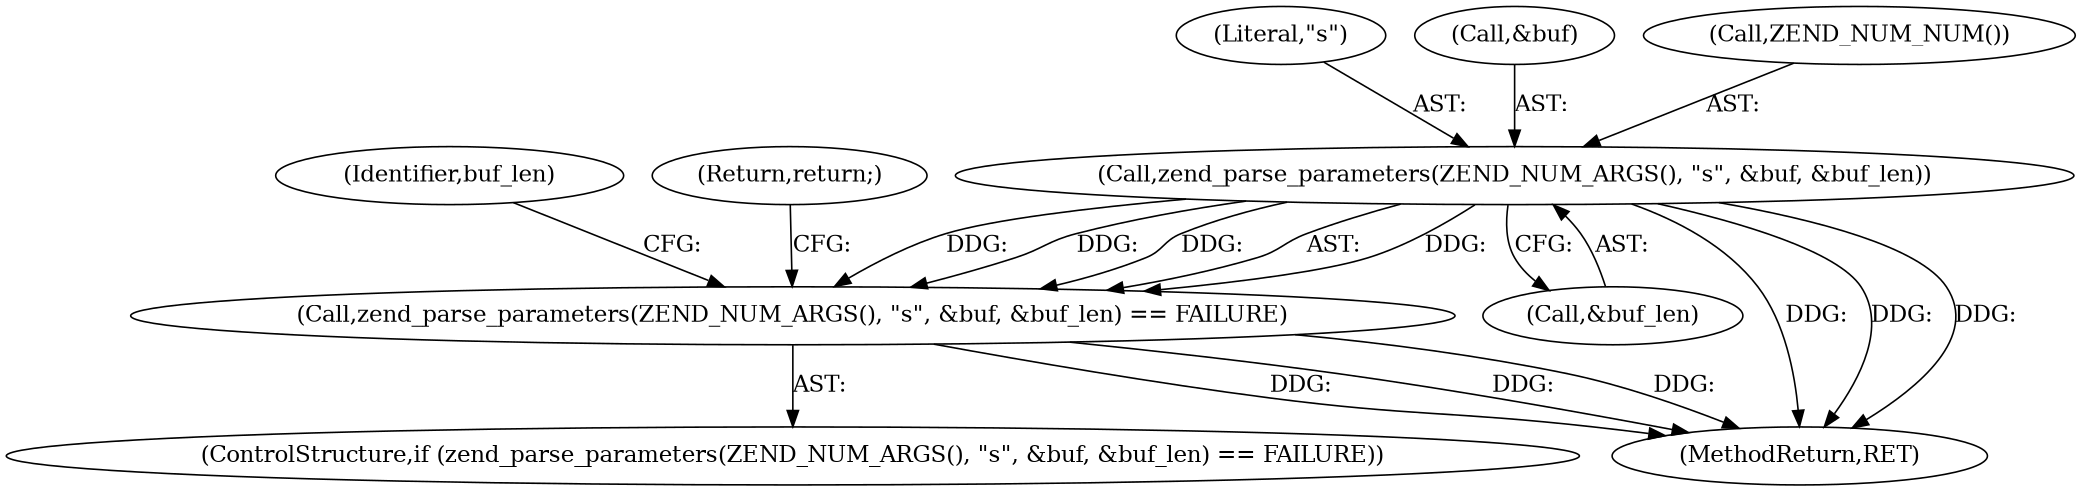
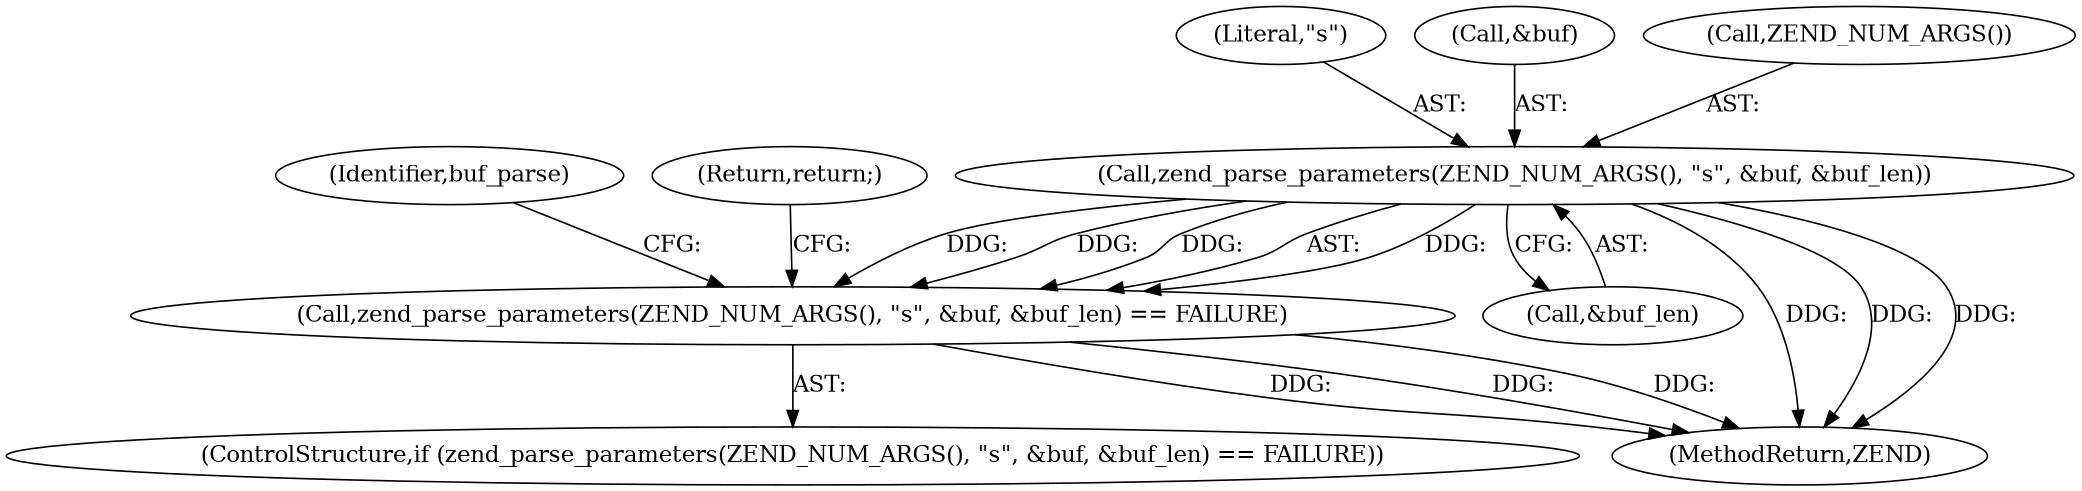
node "(Call,ZEND_NUM_NUM())": label "(Call,ZEND_NUM_NUM())" -> "(Call,ZEND_NUM_ARGS())"
node "(Identifier,buf_len)": label "(Identifier,buf_len)" -> "(Identifier,buf_parse)"
node "(MethodReturn,RET)": label "(MethodReturn,RET)" -> "(MethodReturn,ZEND)"
